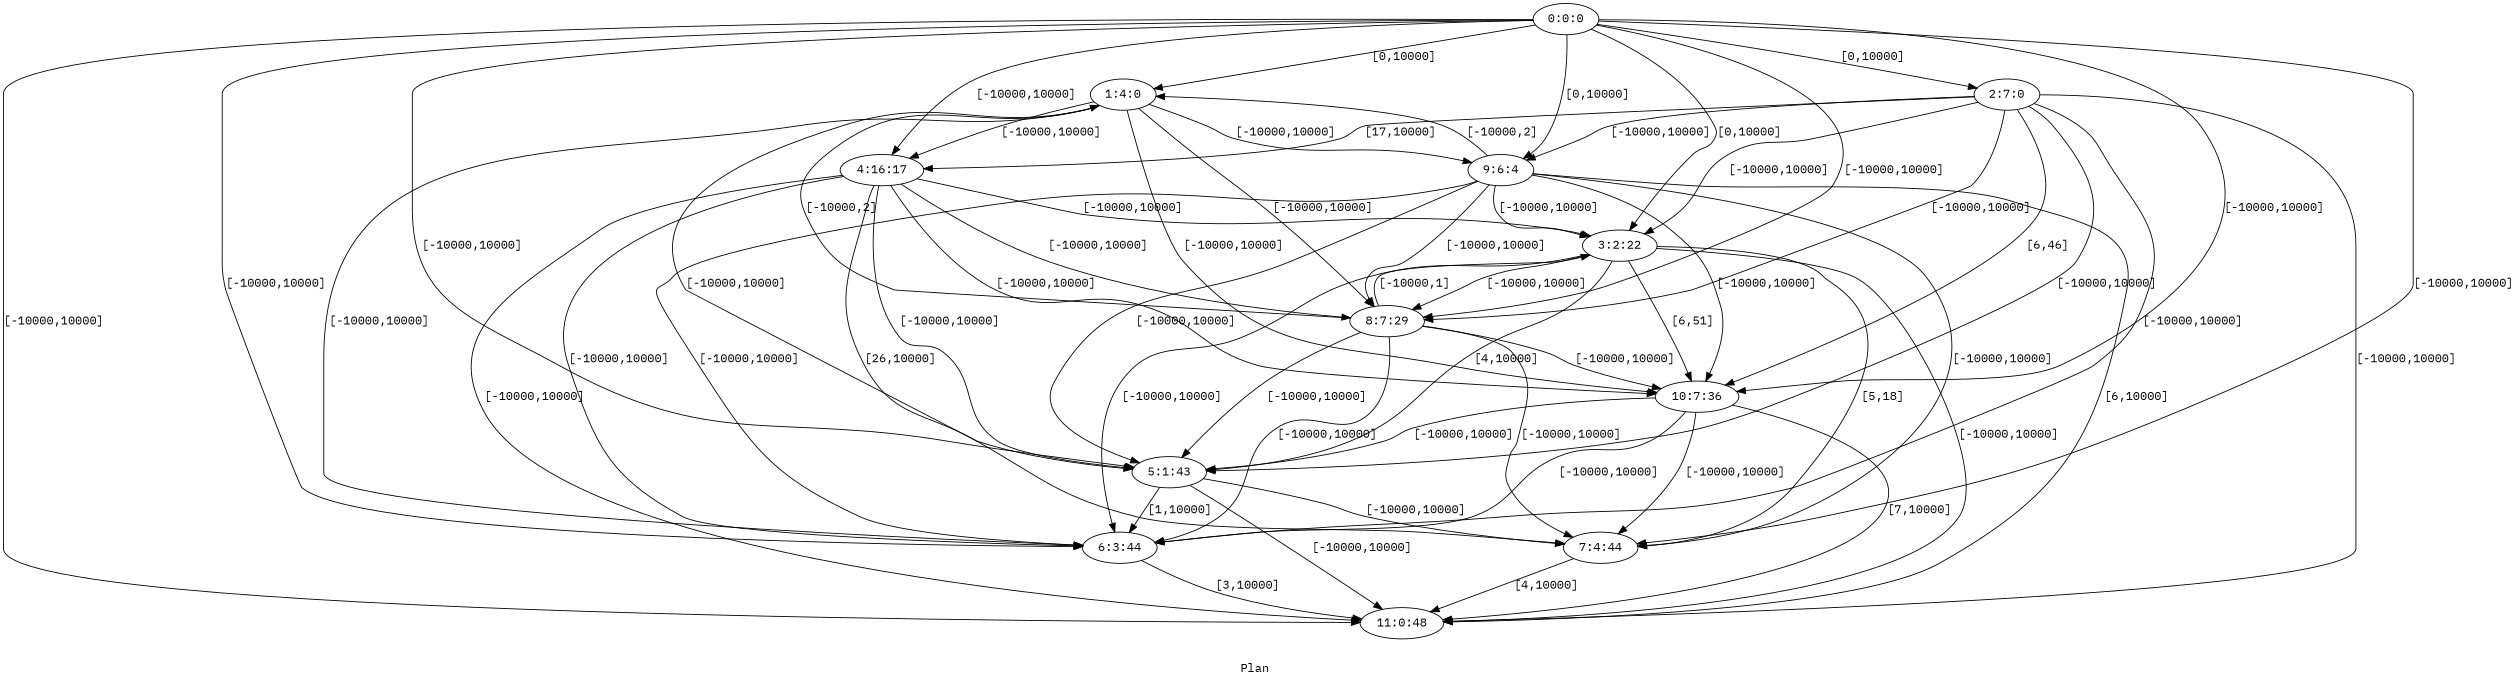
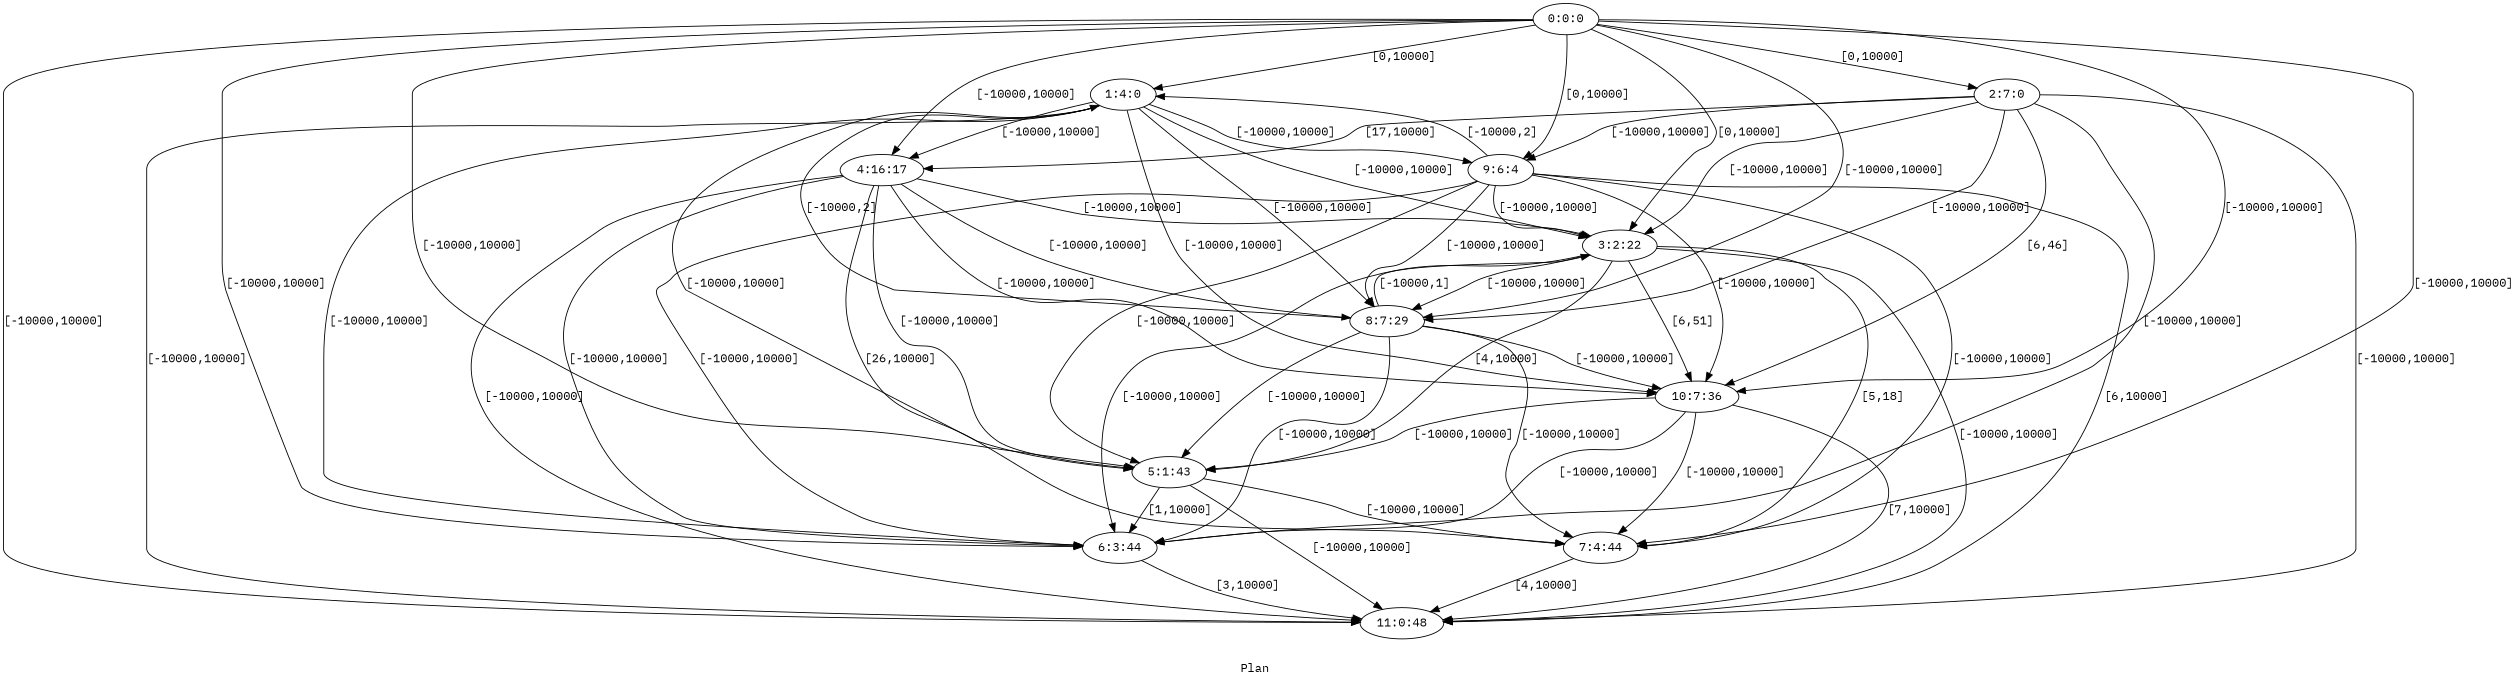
edge "1:4:0" -> "3:2:22": added, label "[-10000,10000]"
edge "2:7:0" -> "5:1:43": removed, label "[-10000,10000]"
edge "1:4:0" -> "11:0:48": added, label "[-10000,10000]"
